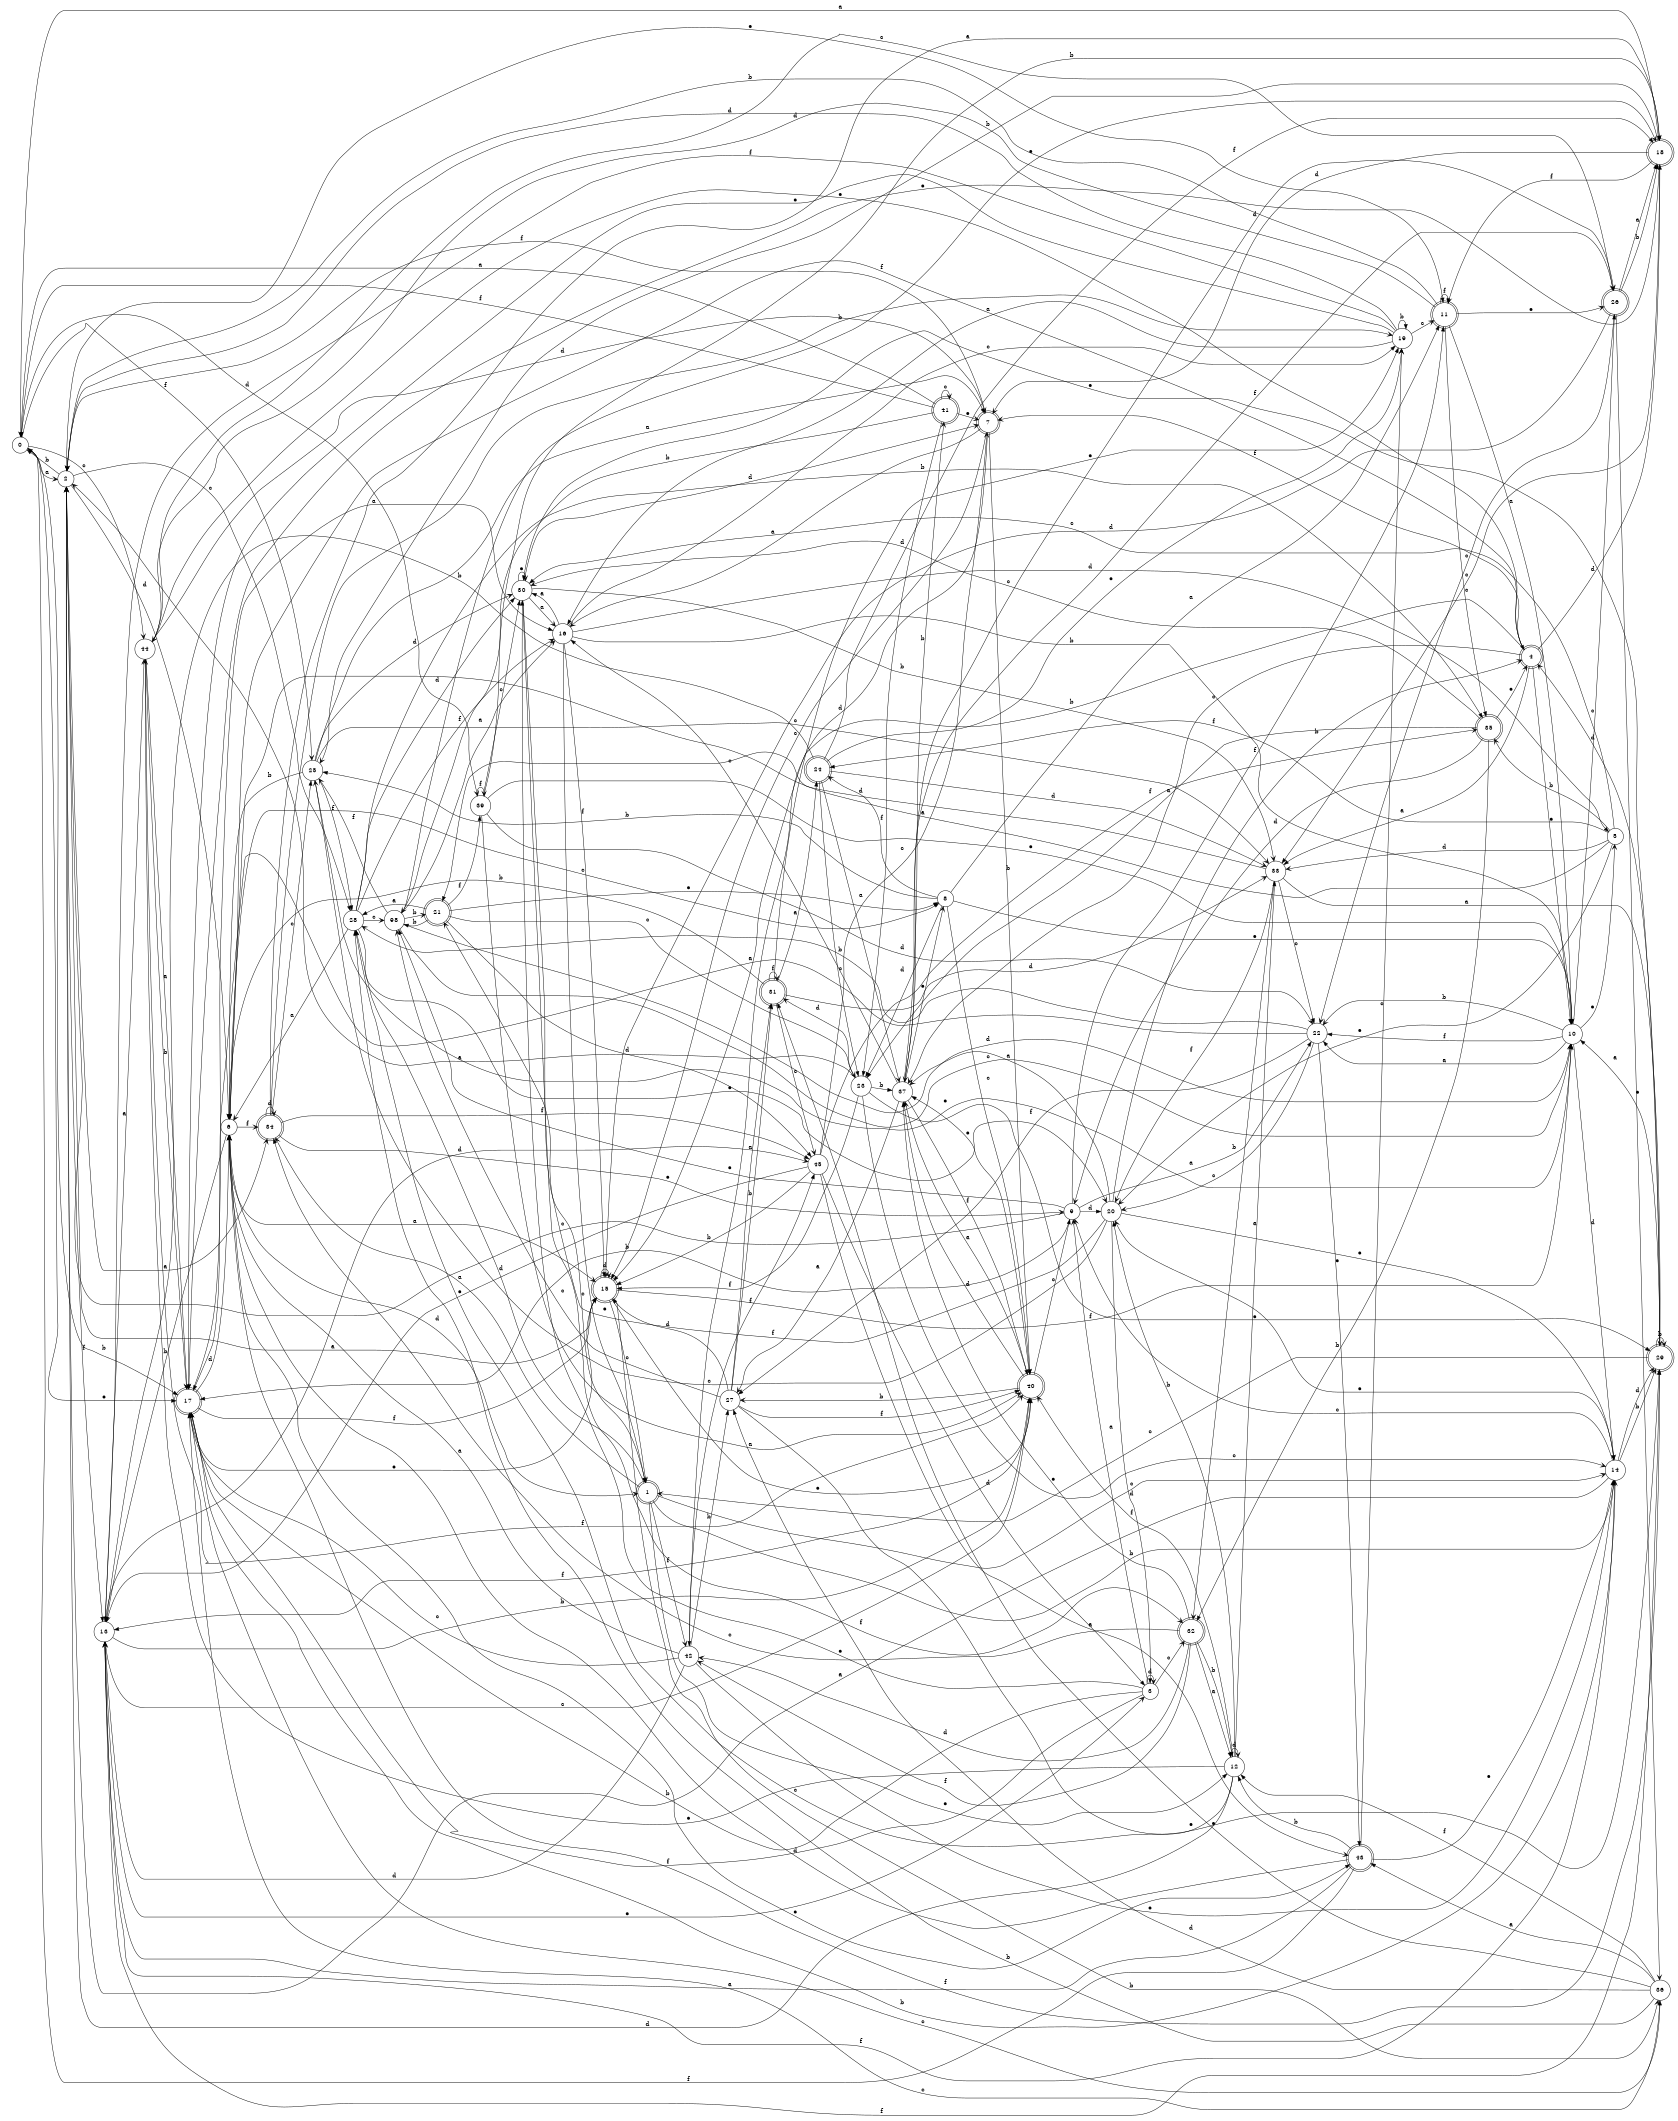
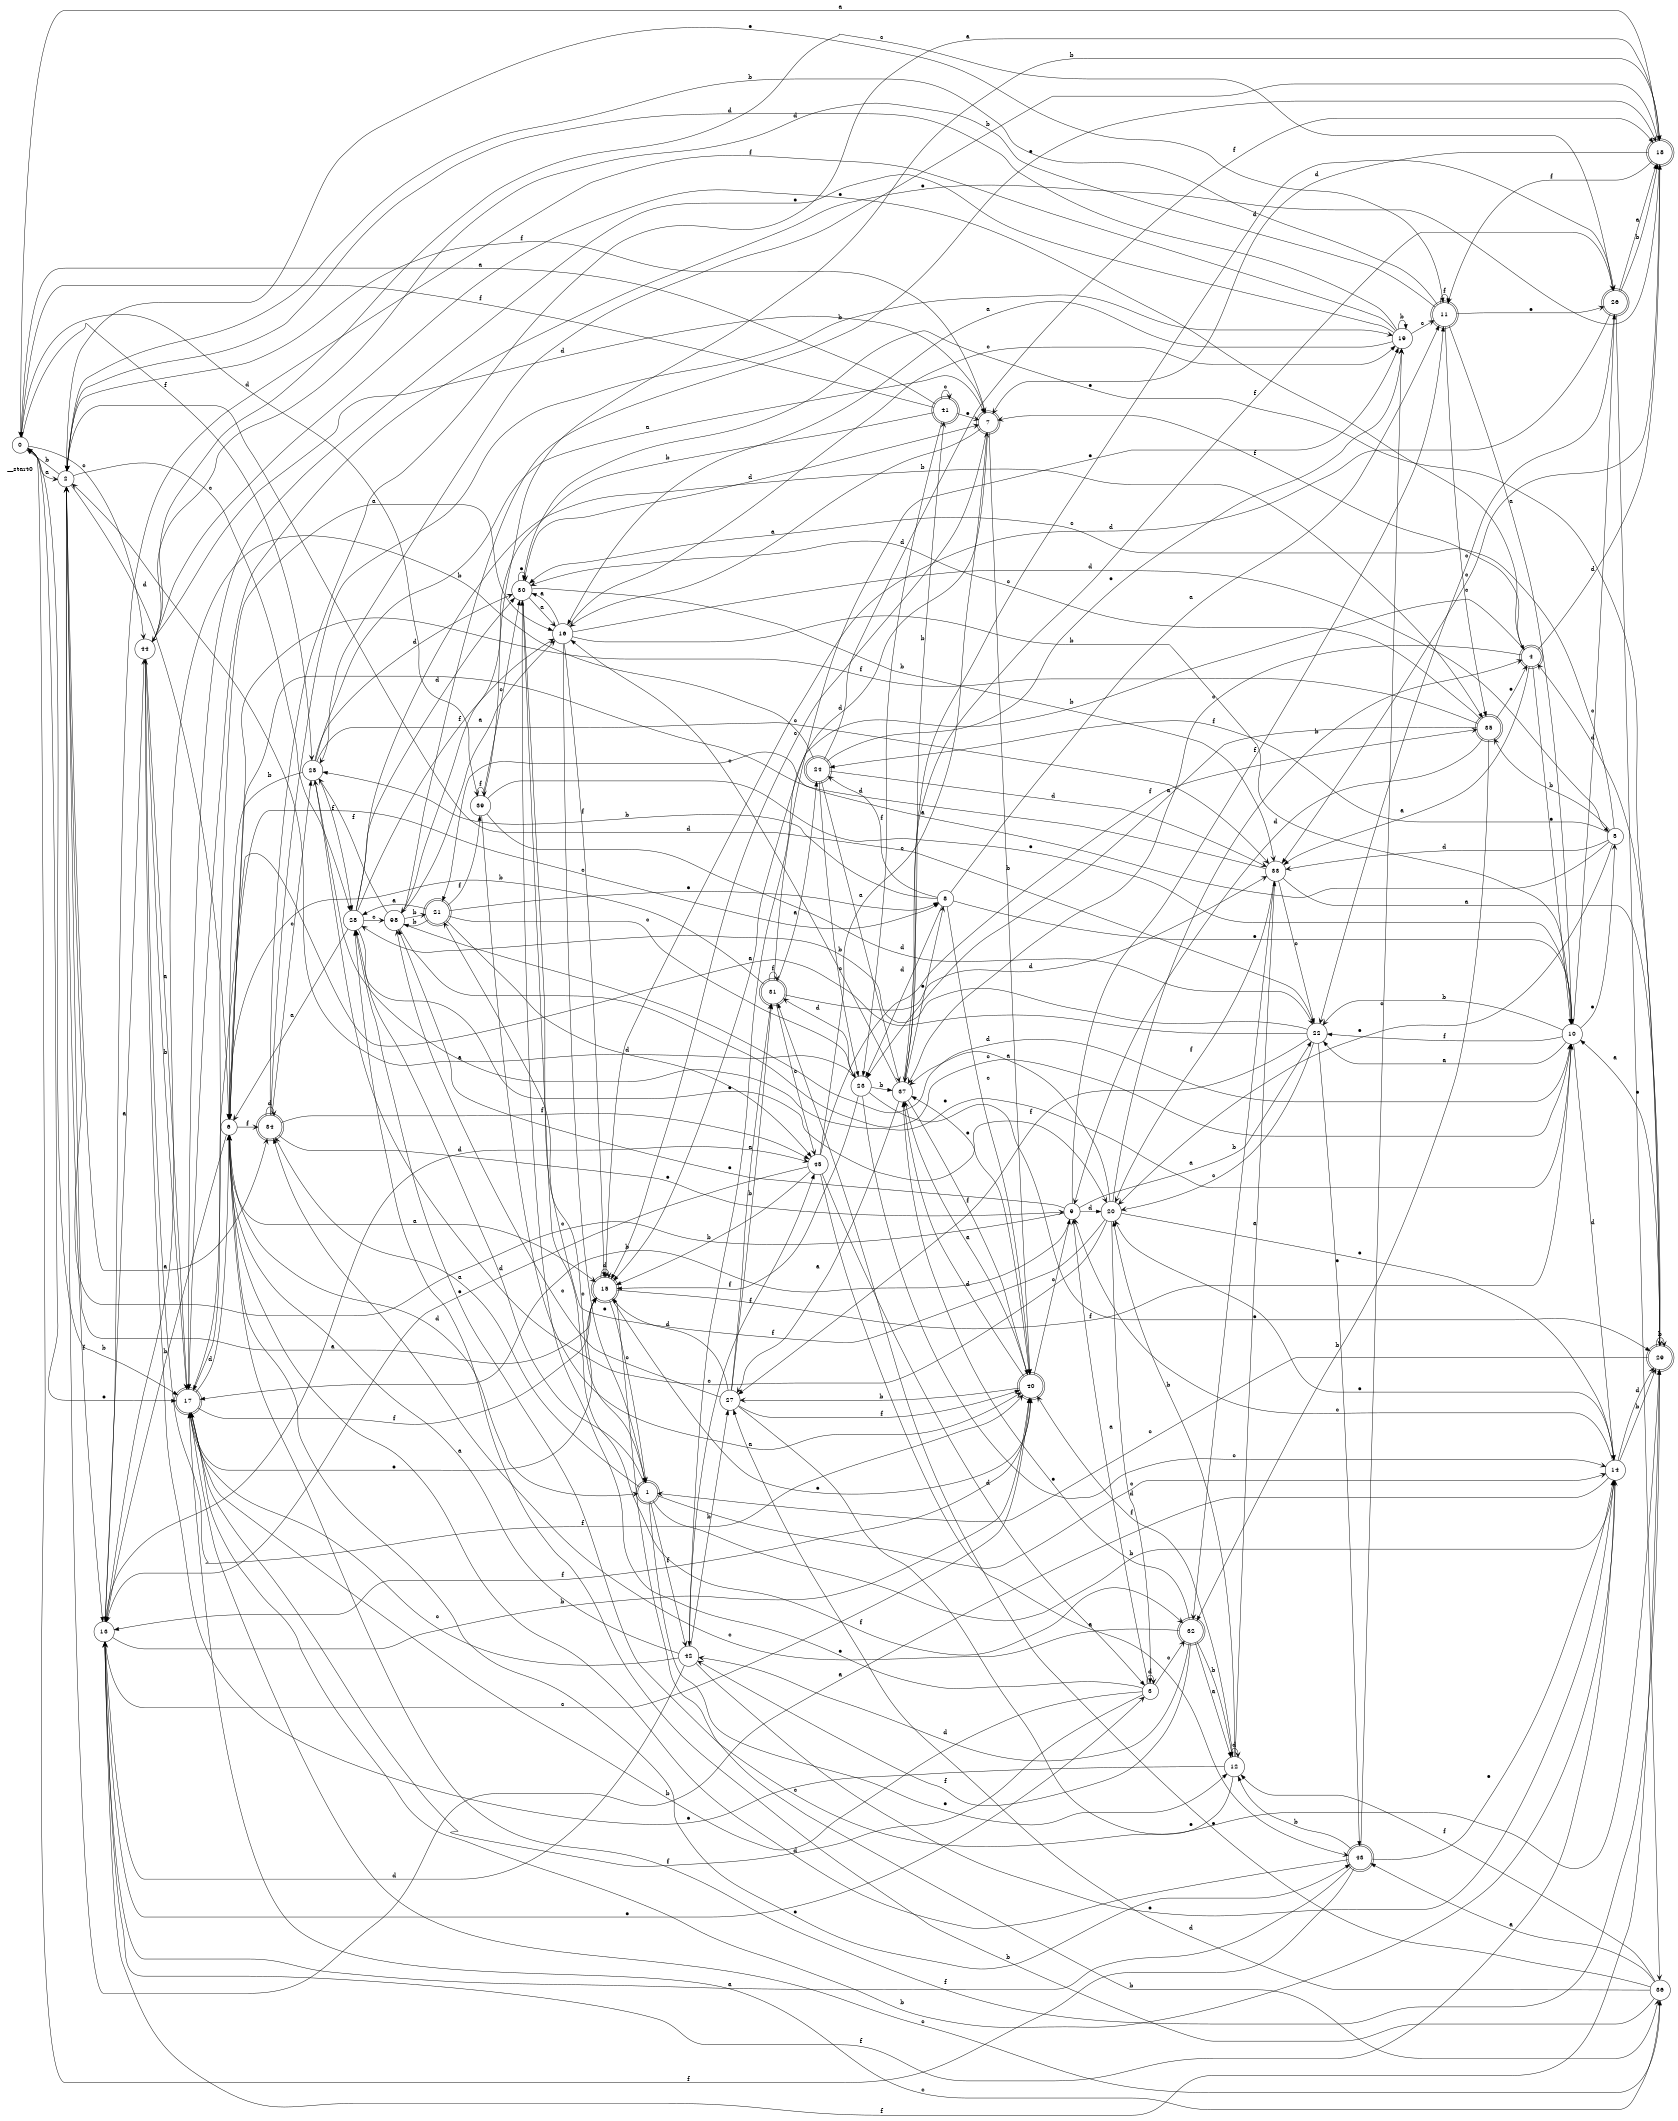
edge "4" -> "6": now "35" -> "6"
node "__start0": added
edge "12" -> "2": now "22" -> "2"
